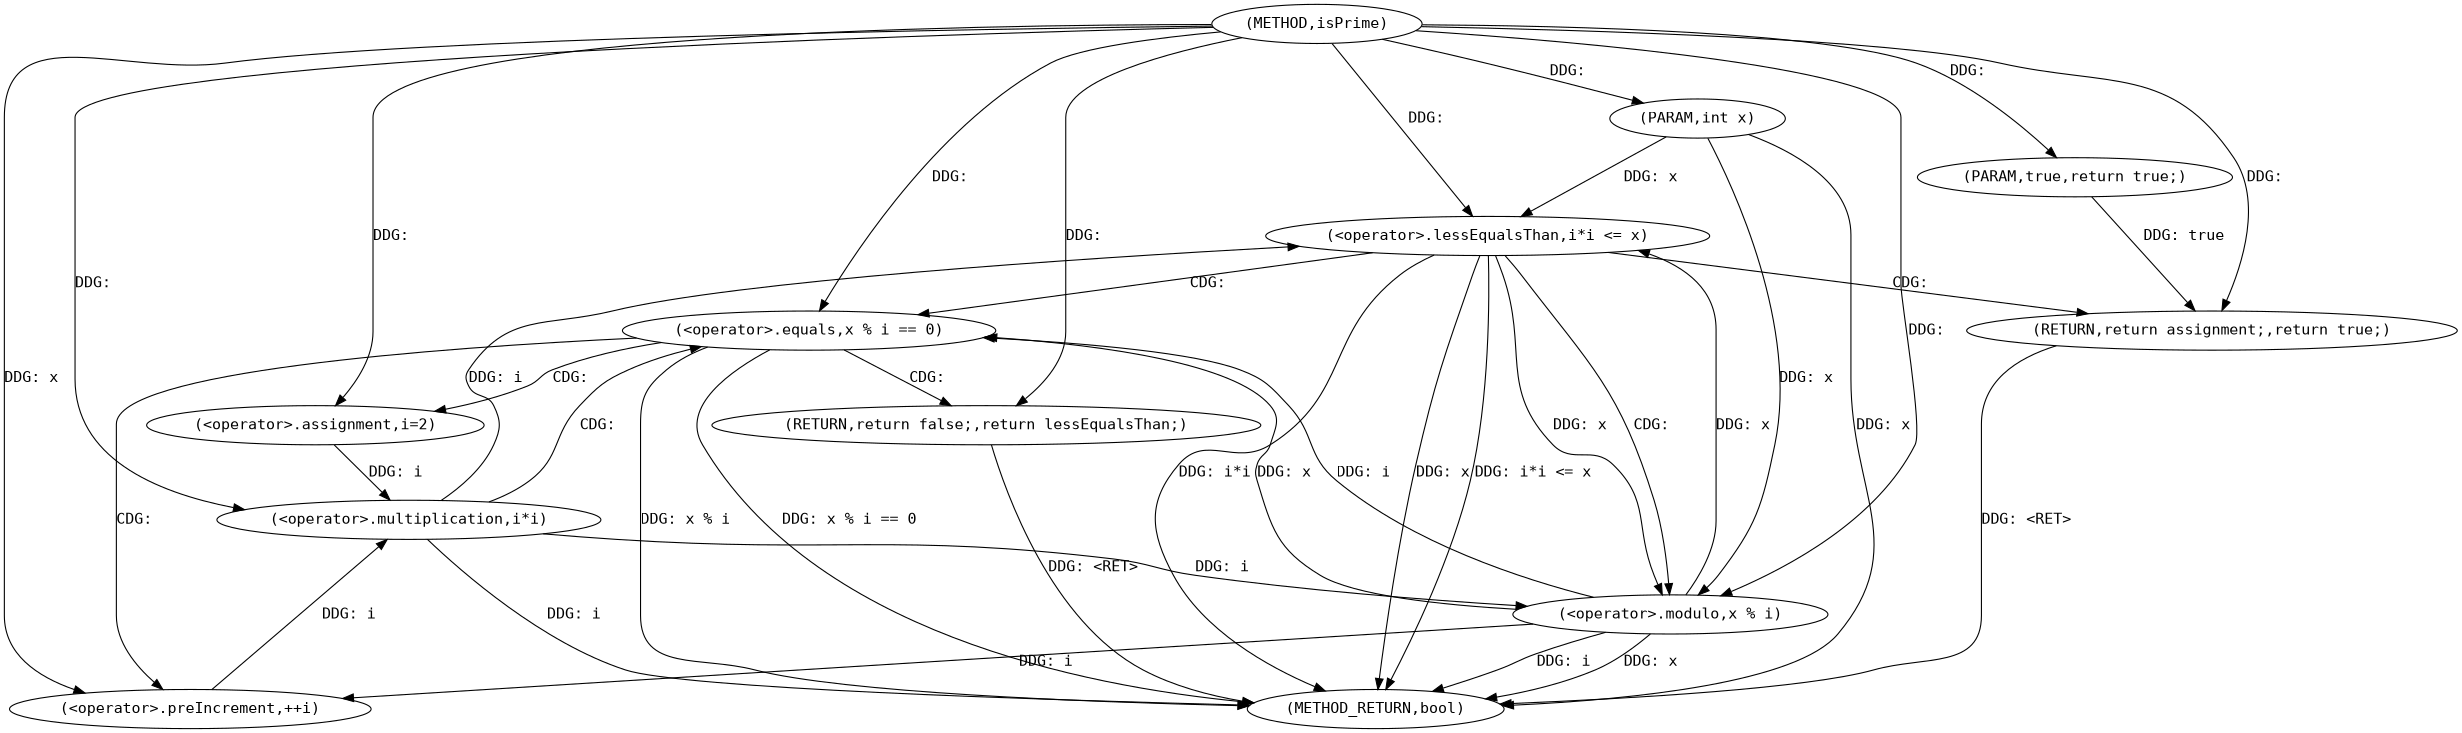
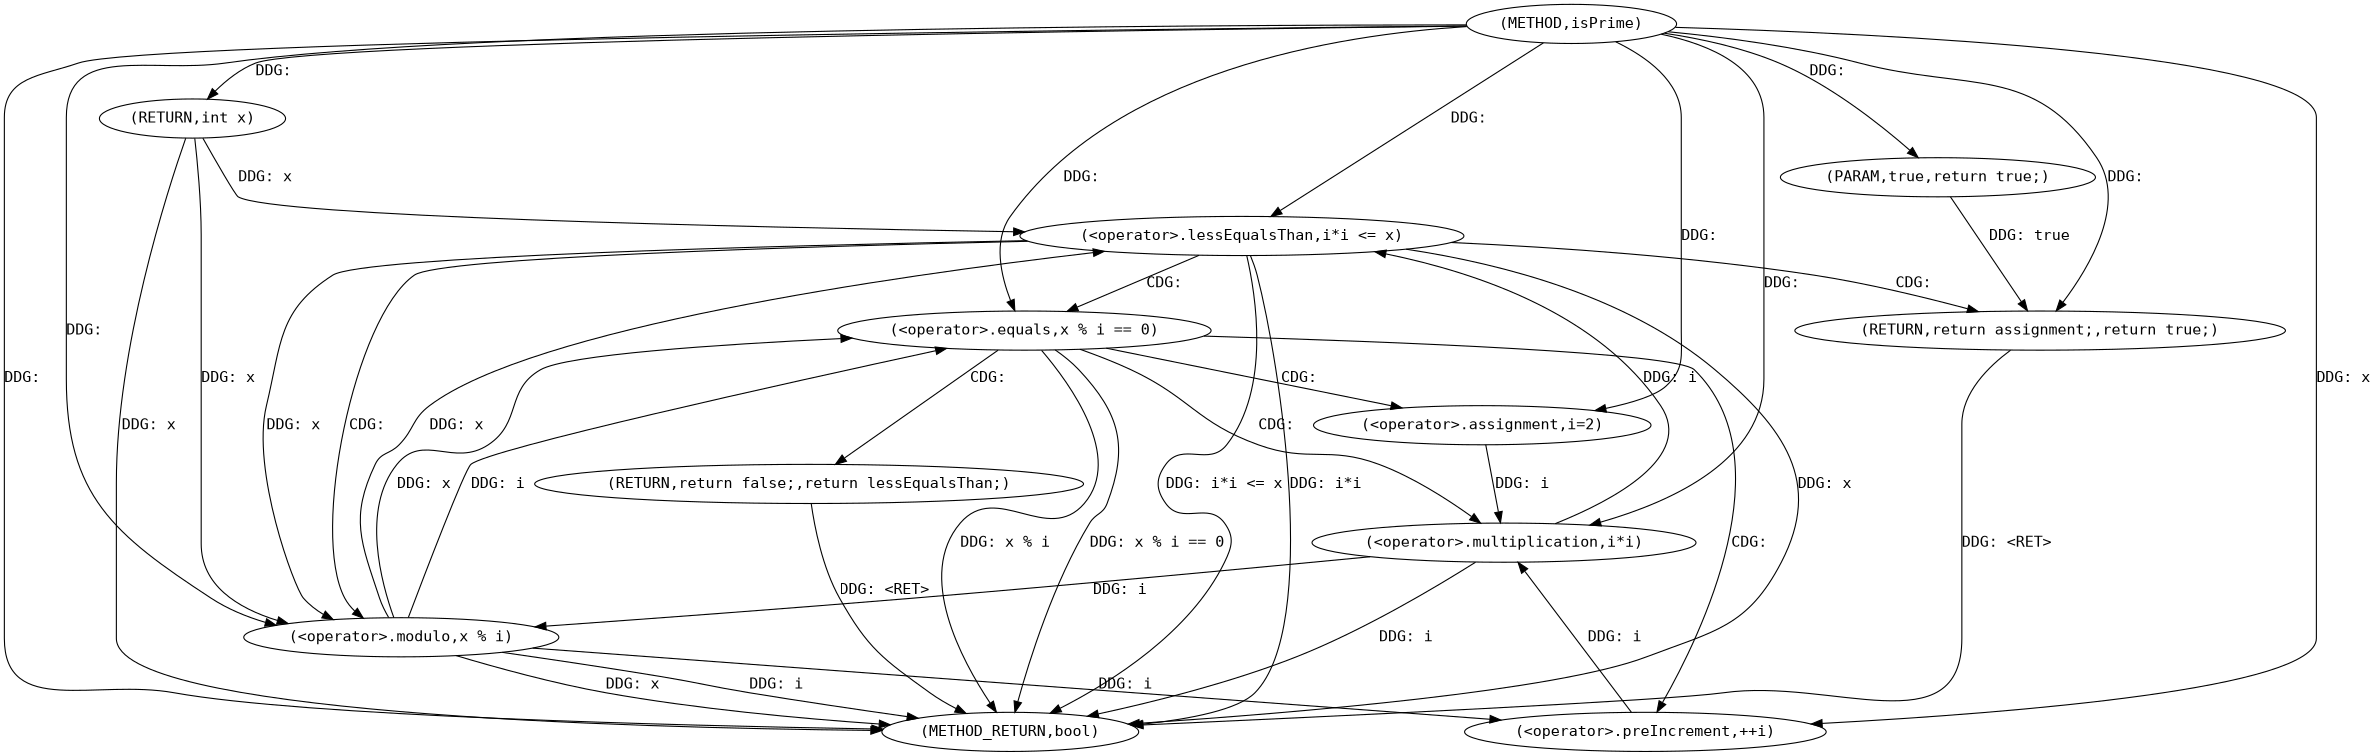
node "(PARAM,int x)": label "(PARAM,int x)" -> "(RETURN,int x)"
edge "(METHOD,isPrime)" -> "(RETURN,return false;,return lessEqualsThan;)": now "(METHOD,isPrime)" -> "(METHOD_RETURN,bool)"
edge "(<operator>.multiplication,i*i)" -> "(<operator>.equals,x % i == 0)": reversed
